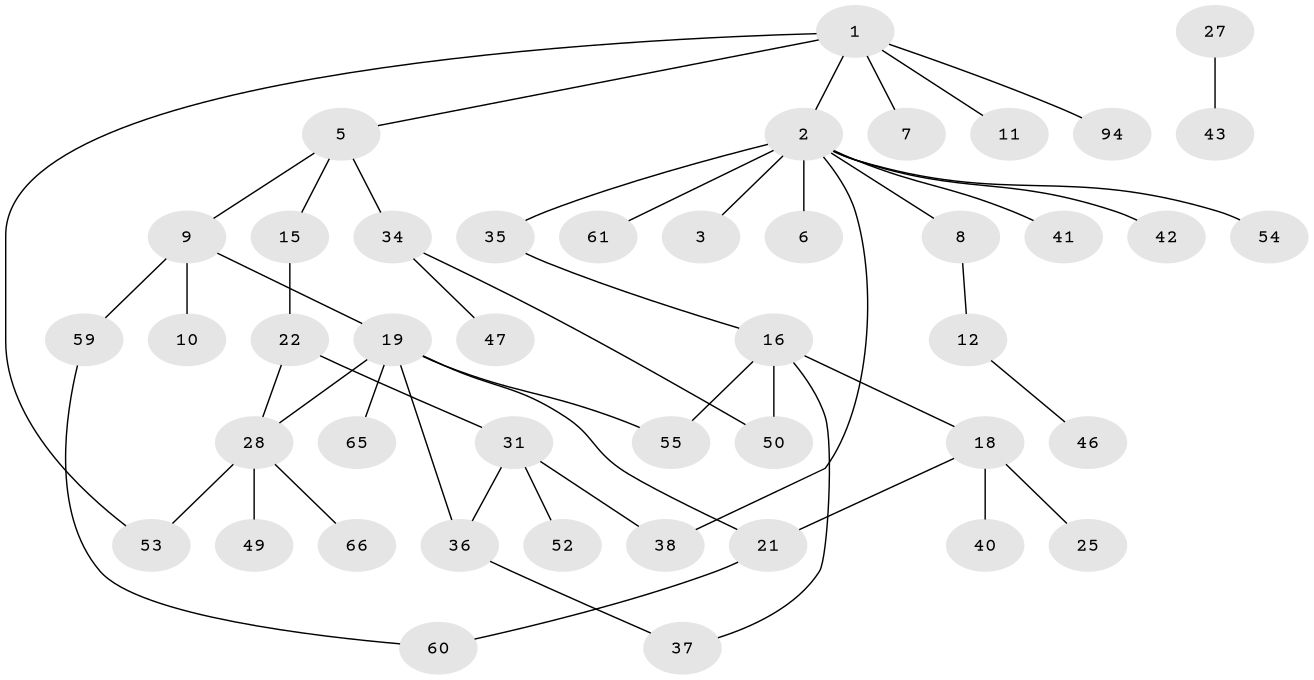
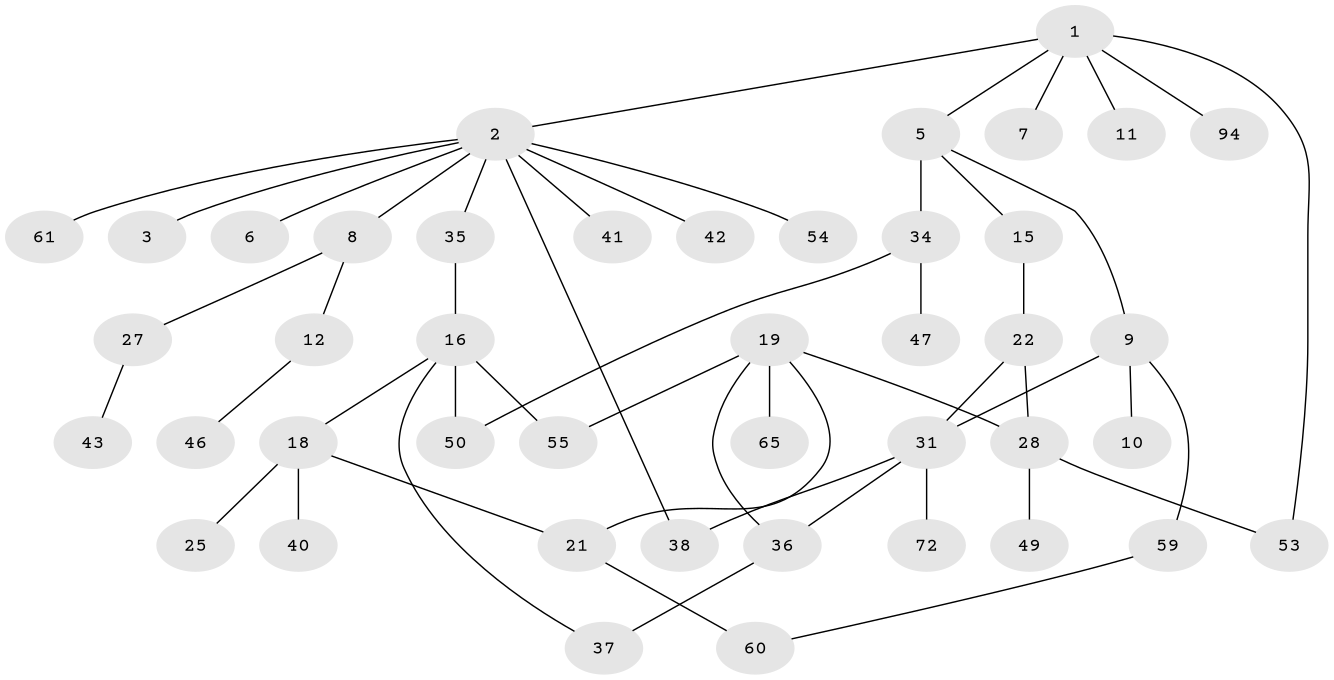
edge "9" -- "19": now "9" -- "31"
edge "8" -- "27": added
node "66": removed
node "52": label "52" -> "72"
